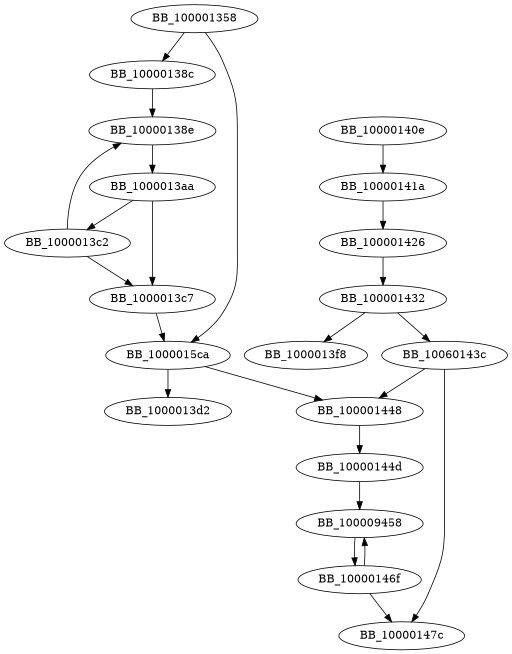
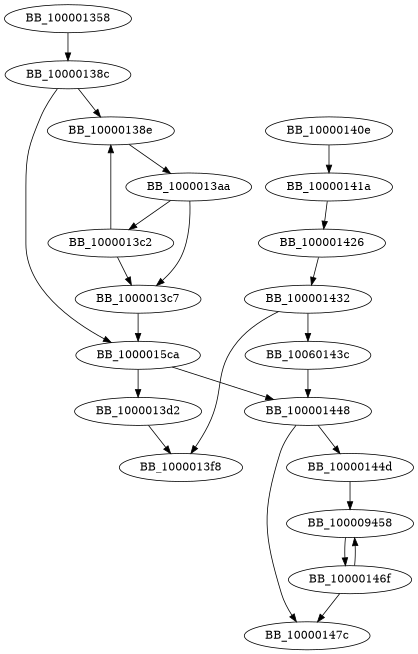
edge "BB_100001358" -> "BB_1000015ca": now "BB_10000138c" -> "BB_1000015ca"
edge "BB_1000013d2" -> "BB_1000013f8": added
edge "BB_10060143c" -> "BB_10000147c": now "BB_100001448" -> "BB_10000147c"
